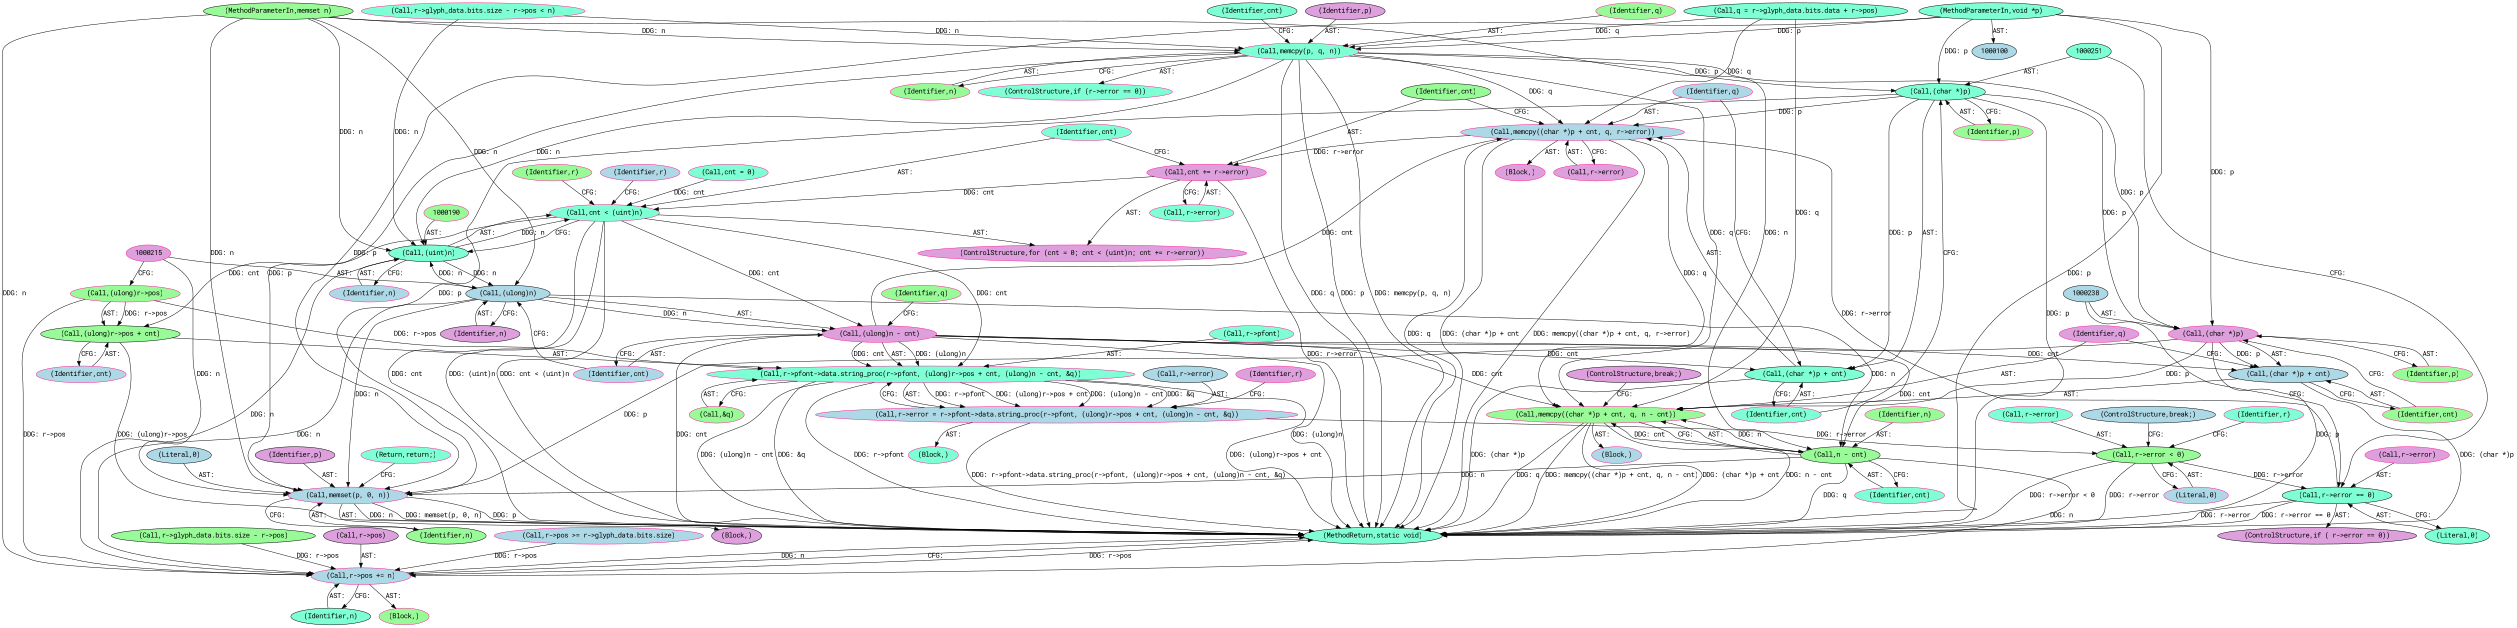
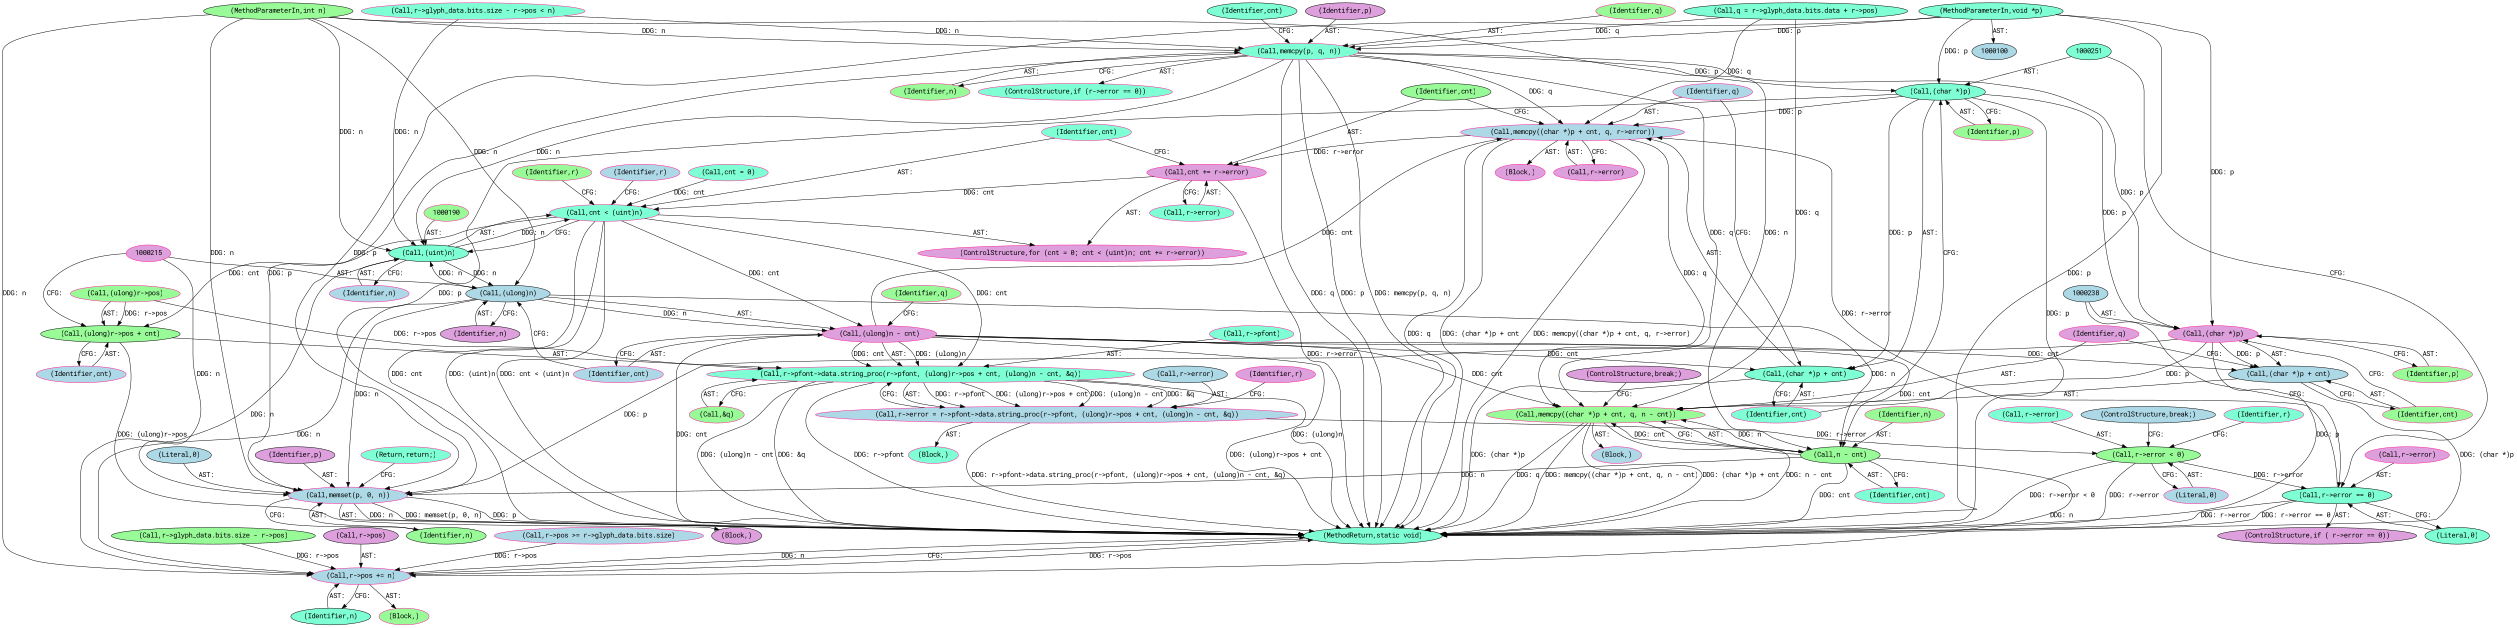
node "(MethodParameterIn,memset n)": label "(MethodParameterIn,memset n)" -> "(MethodParameterIn,int n)"
edge "1000215" -> "(Call,(ulong)r->pos)": now "1000215" -> "(Call,(ulong)r->pos + cnt)"
edge "(Call,n - cnt)" -> "(MethodReturn,static void)": label "DDG: q" -> "DDG: cnt"
edge "(Call,(ulong)r->pos)" -> "(Call,r->pos += n)": removed, label "DDG: r->pos"
